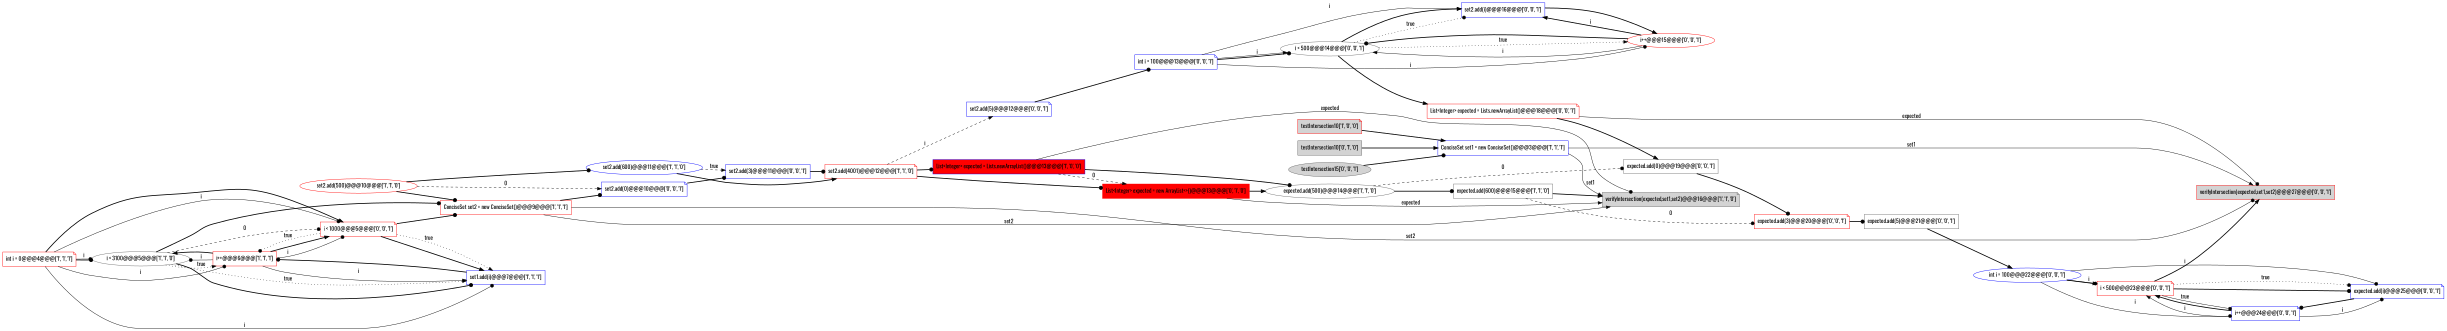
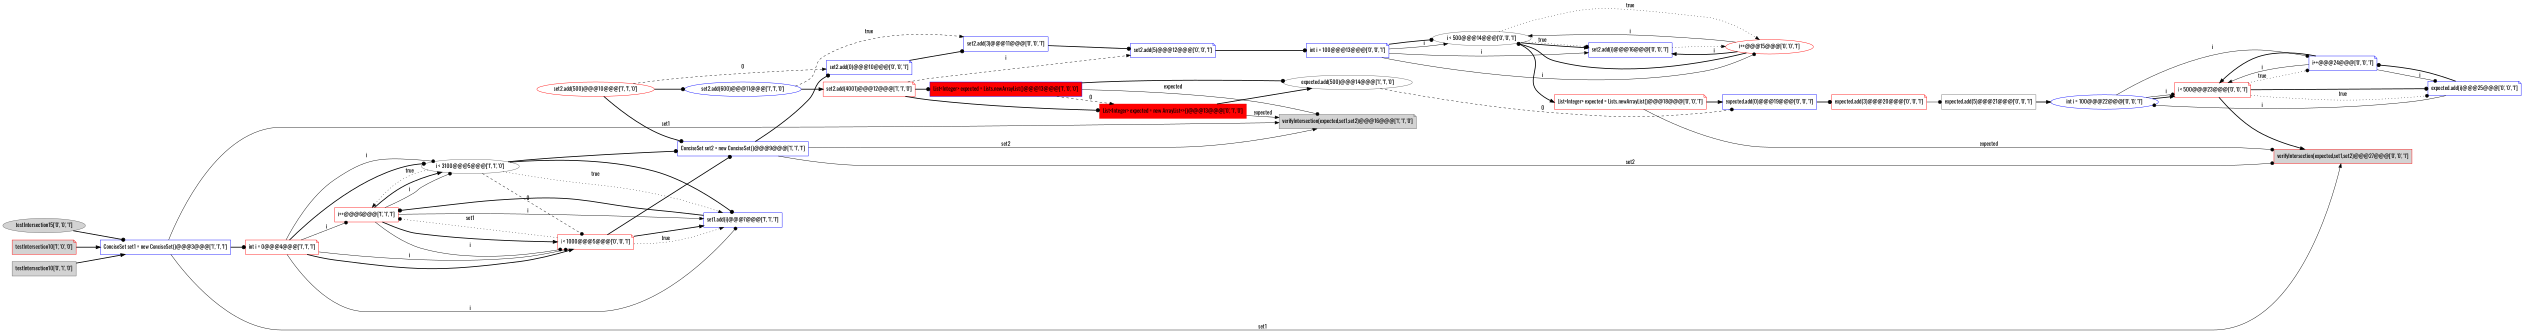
edge "set2.add(i)@@@16@@@['0', '0', '1']" -> "i++@@@15@@@['0', '0', '1']": style bold -> dotted
node "expected.add(0)@@@19@@@['0', '0', '1']": color gray40 -> blue
edge "set2.add(3)@@@11@@@['0', '0', '1']" -> "set2.add(4001)@@@12@@@['1', '1', '0']": now "set2.add(3)@@@11@@@['0', '0', '1']" -> "set2.add(5)@@@12@@@['0', '0', '1']"
node "expected.add(600)@@@15@@@['1', '1', '0']": removed
node "ConciseSet set2 = new ConciseSet()@@@9@@@['1', '1', '1']": color red -> blue
edge "expected.add(3)@@@20@@@['0', '0', '1']" -> "expected.add(5)@@@21@@@['0', '0', '1']": style bold -> solid
edge "i < 1000@@@5@@@['0', '0', '1']" -> "i++@@@6@@@['1', '1', '1']": label "true" -> "set1"
edge "ConciseSet set1 = new ConciseSet()@@@3@@@['1', '1', '1']" -> "int i = 0@@@4@@@['1', '1', '1']": added
edge "int i = 100@@@22@@@['0', '0', '1']" -> "expected.add(i)@@@25@@@['0', '0', '1']": reversed
edge "i < 500@@@23@@@['0', '0', '1']" -> "i++@@@24@@@['0', '0', '1']": style solid -> dotted
